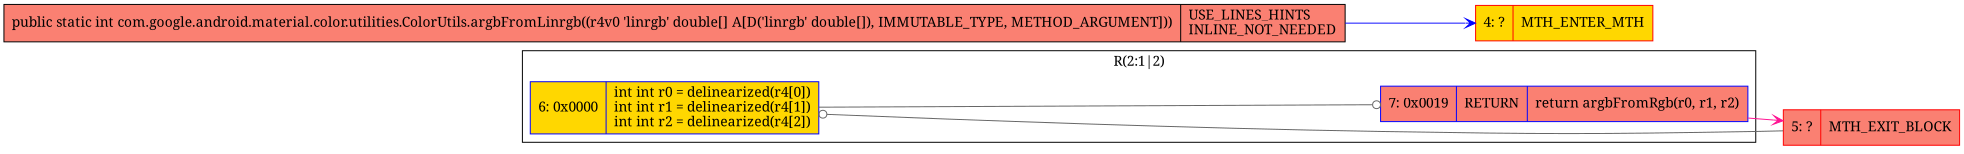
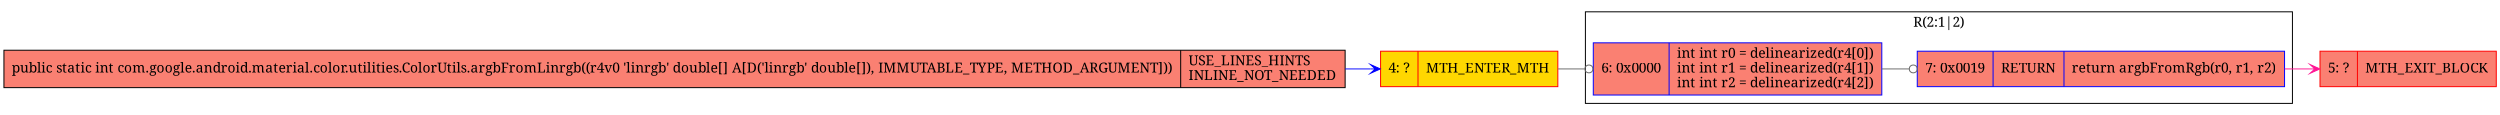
node "6: 0x0000": fillcolor gold -> salmon
edge "5: ?" -> "6: 0x0000": now "4: ?" -> "6: 0x0000"
